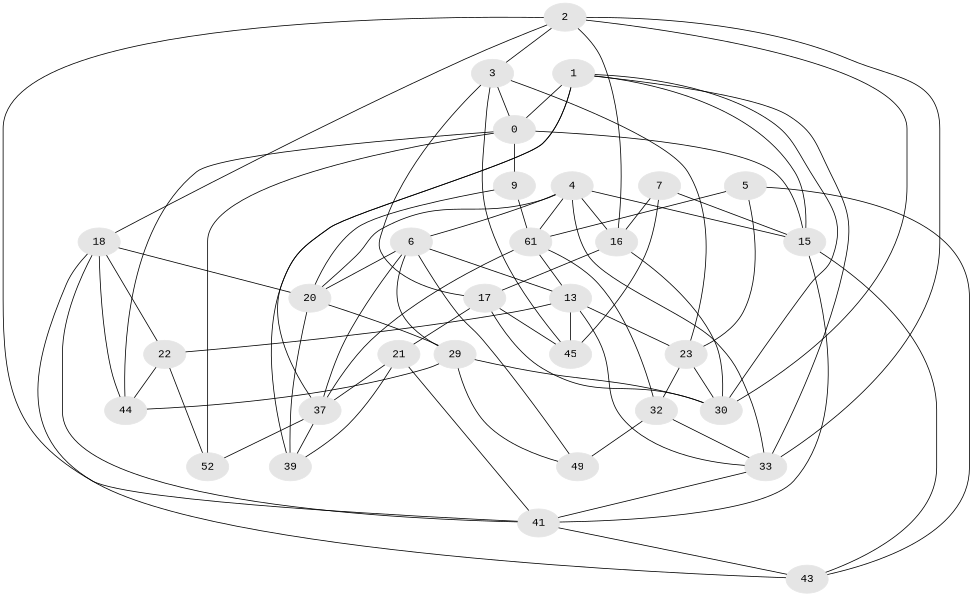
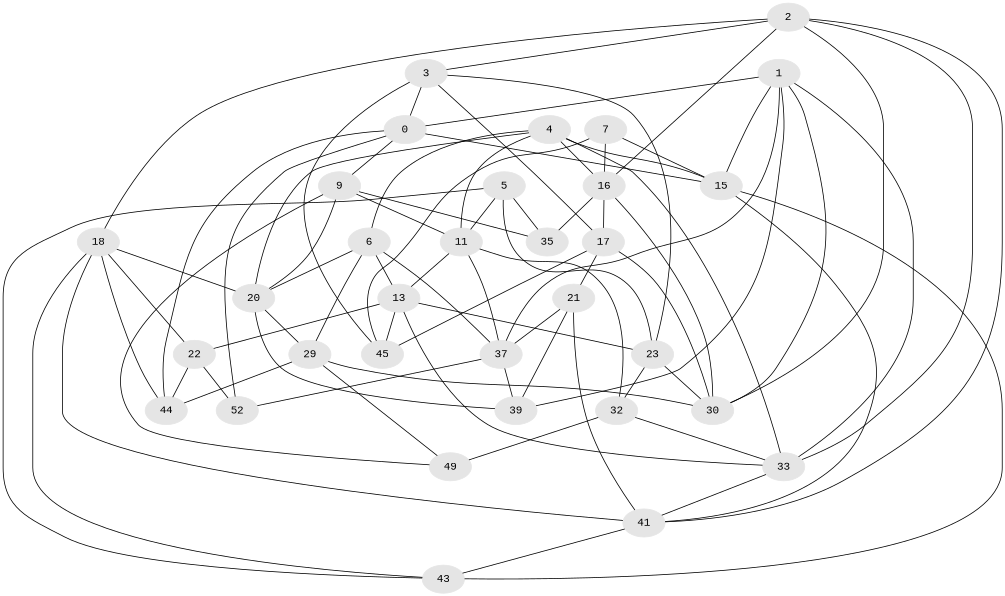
node "61": label "61" -> "11"
node "35": added
edge "6" -- "49": now "9" -- "49"
